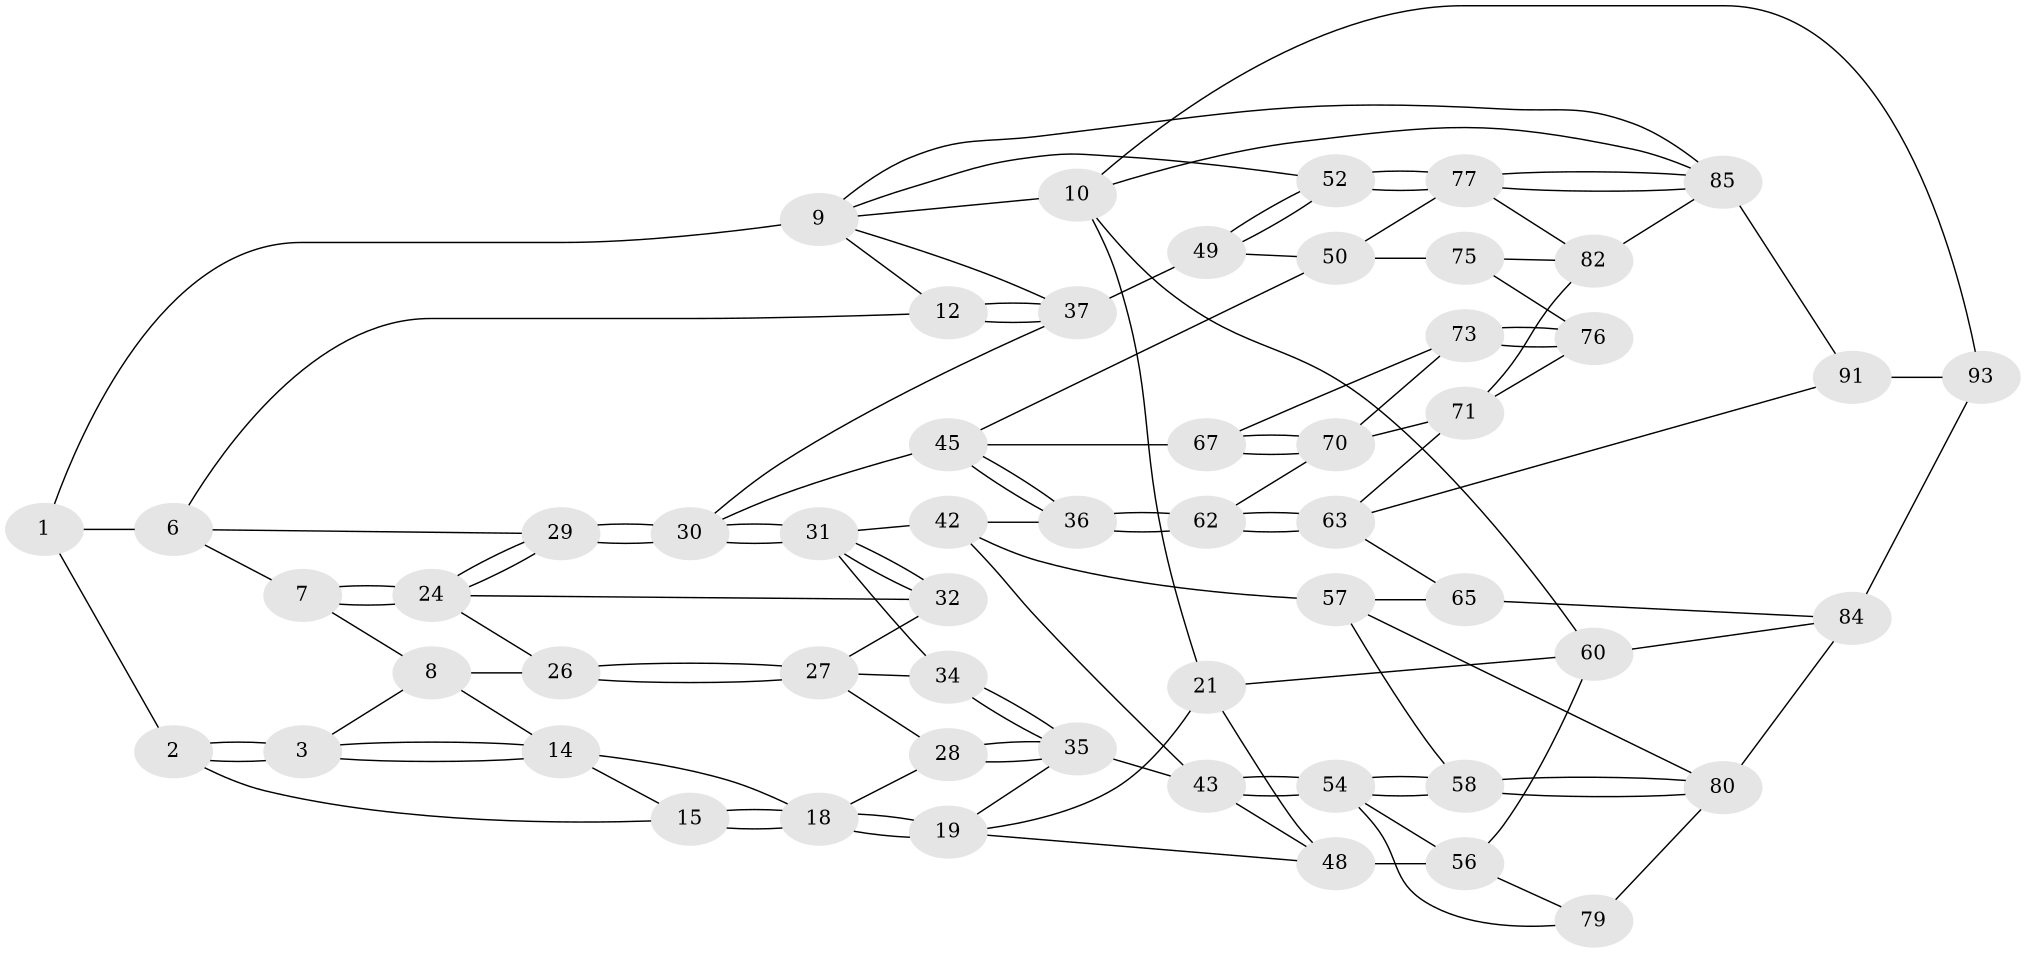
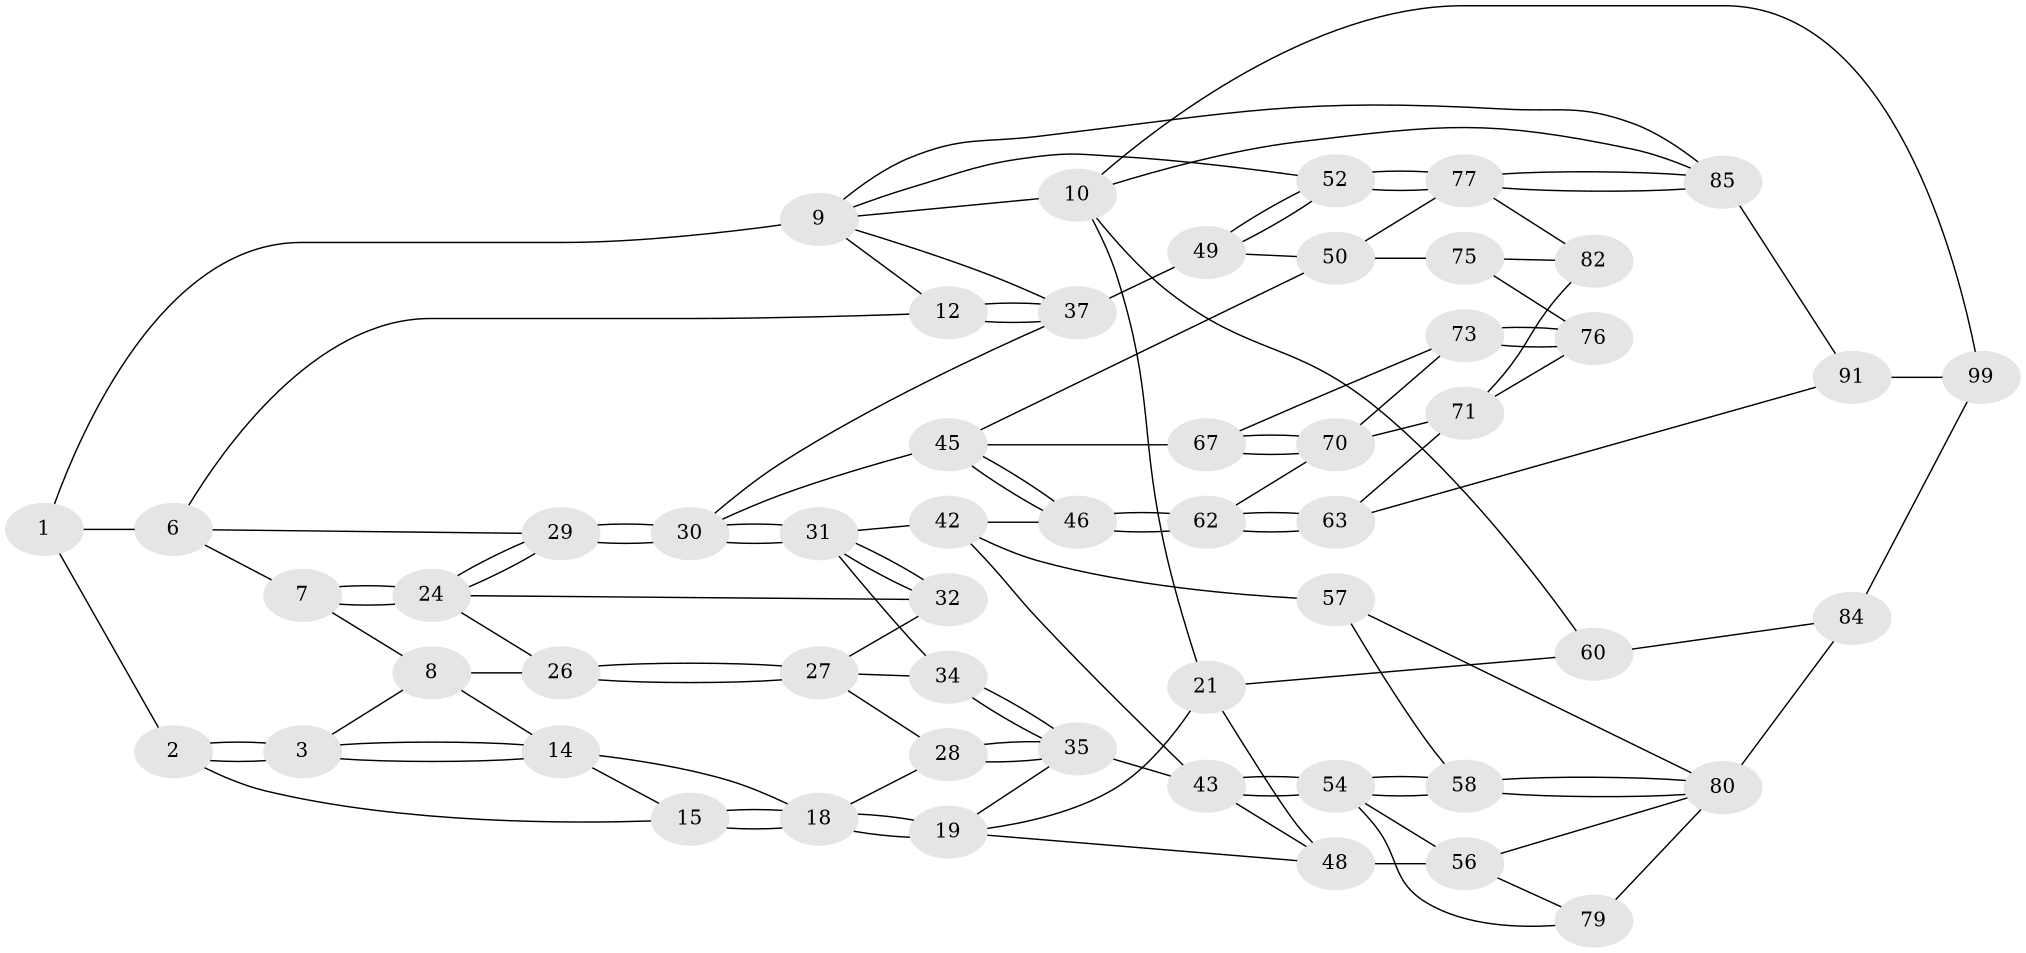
edge "85" -- "82": removed
node "93": label "93" -> "99"
node "36": label "36" -> "46"
node "65": removed
edge "60" -- "56": now "80" -- "56"
